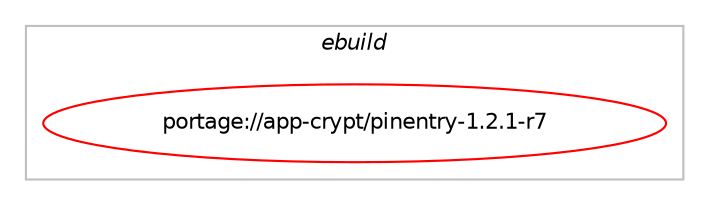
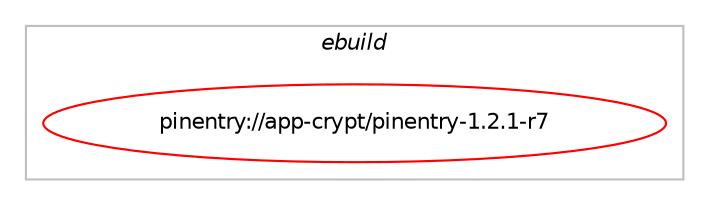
node "portage://app-crypt/pinentry-1.2.1-r7": label "portage://app-crypt/pinentry-1.2.1-r7" -> "pinentry://app-crypt/pinentry-1.2.1-r7"
